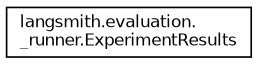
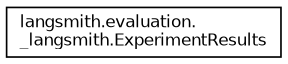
node "langsmith.evaluation. _runner.ExperimentResults": label "langsmith.evaluation. _runner.ExperimentResults" -> "langsmith.evaluation. _langsmith.ExperimentResults"
